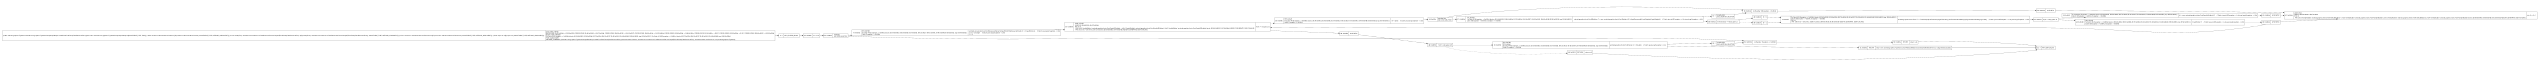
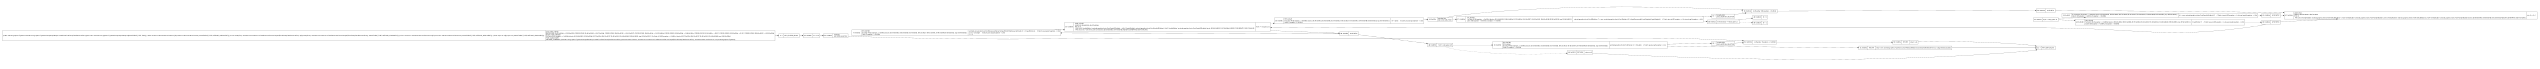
node "41: 0x0027": removed
edge "54: 0x0002" -> "34: 0x0002": now "58: 0x0050" -> "34: 0x0002"
